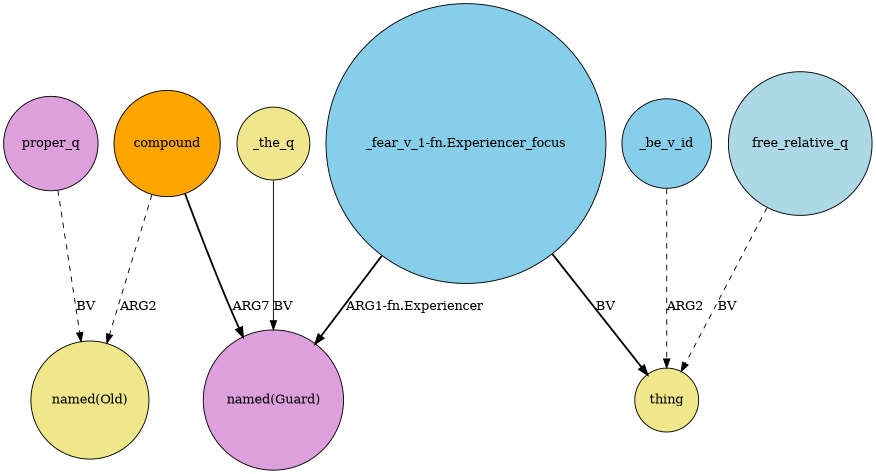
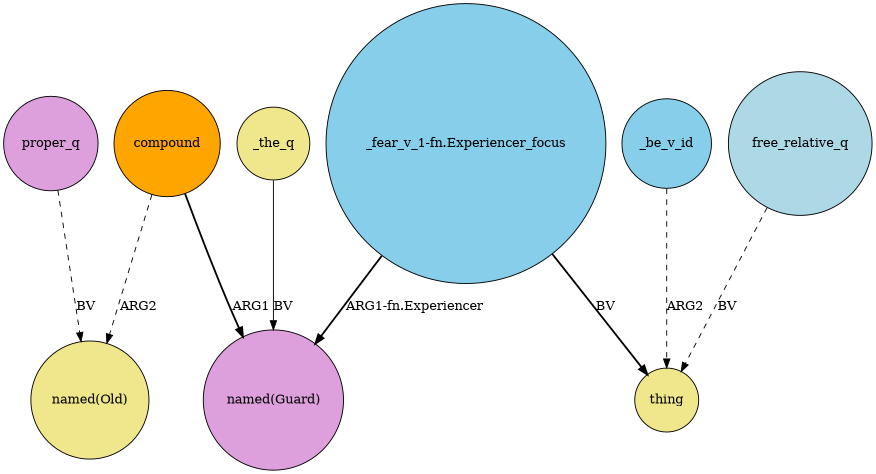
edge "compound" -> "named(Guard)": label "ARG7" -> "ARG1"
